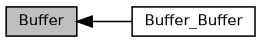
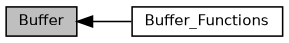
node "Buffer_Buffer": label "Buffer_Buffer" -> "Buffer_Functions"
